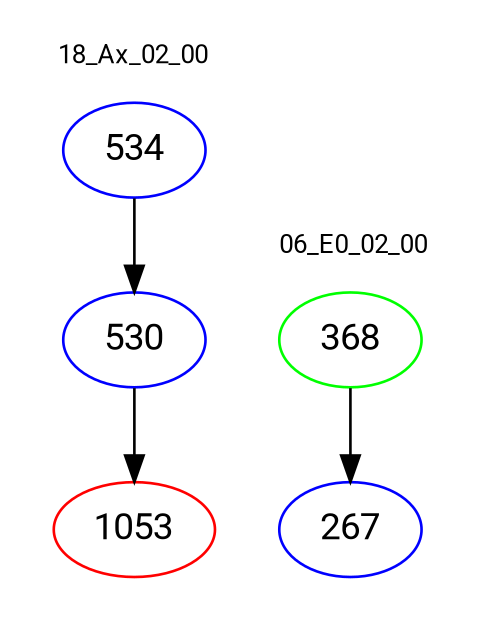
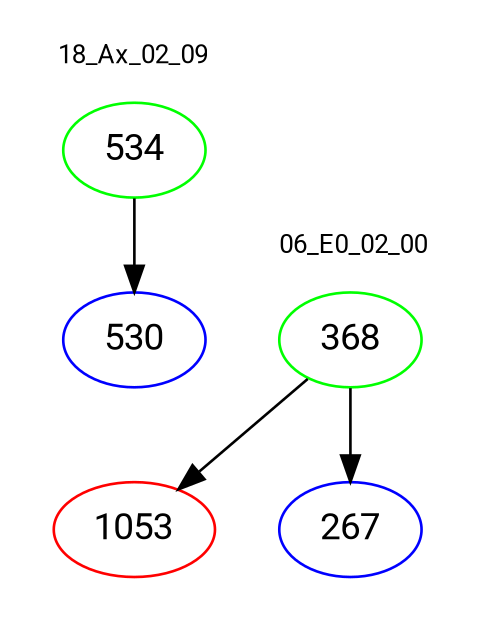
cluster "18_Ax_02_00": label "18_Ax_02_00" -> "18_Ax_02_09"
node "534": color blue -> green
edge "530" -> "1053": now "368" -> "1053"
